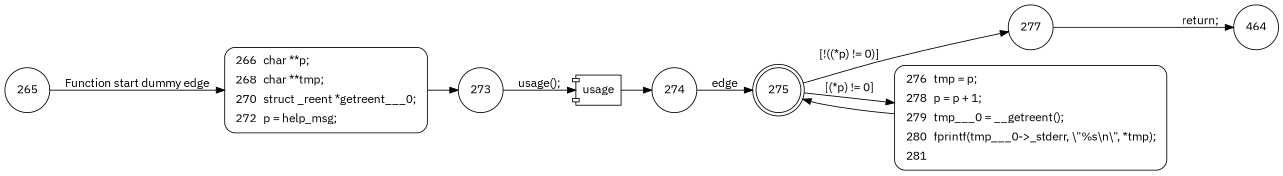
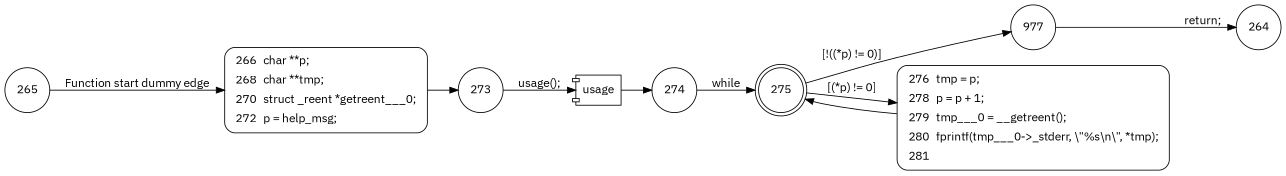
node "277": label "277" -> "977"
node "464": label "464" -> "264"
edge "274" -> "275": label "edge" -> "while"
